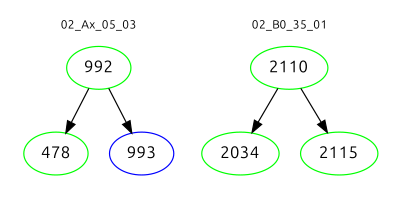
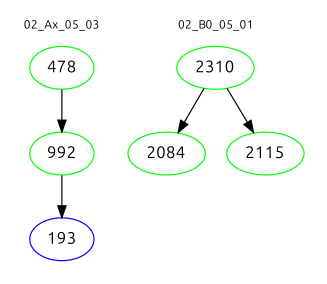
cluster "02_B0_35_01": label "02_B0_35_01" -> "02_B0_05_01"
node "2110": label "2110" -> "2310"
edge "992" -> "478": reversed
node "993": label "993" -> "193"
node "2034": label "2034" -> "2084"
